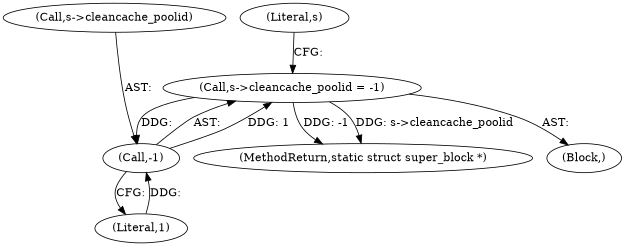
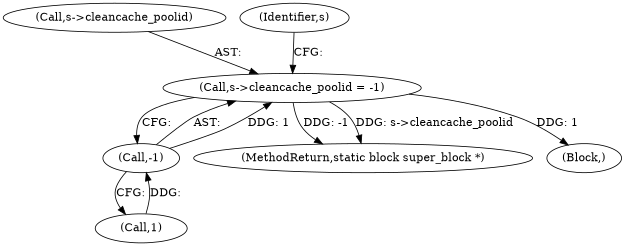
node "(Literal,s)": label "(Literal,s)" -> "(Identifier,s)"
edge "(Call,s->cleancache_poolid)" -> "(Call,-1)": now "(Call,s->cleancache_poolid)" -> "(Call,s->cleancache_poolid = -1)"
edge "(Call,s->cleancache_poolid = -1)" -> "(Call,-1)": label "DDG: " -> "CFG: "
edge "(Call,s->cleancache_poolid = -1)" -> "(Block,)": label "AST: " -> "DDG: 1"
node "(MethodReturn,static struct super_block *)": label "(MethodReturn,static struct super_block *)" -> "(MethodReturn,static block super_block *)"
node "(Literal,1)": label "(Literal,1)" -> "(Call,1)"
